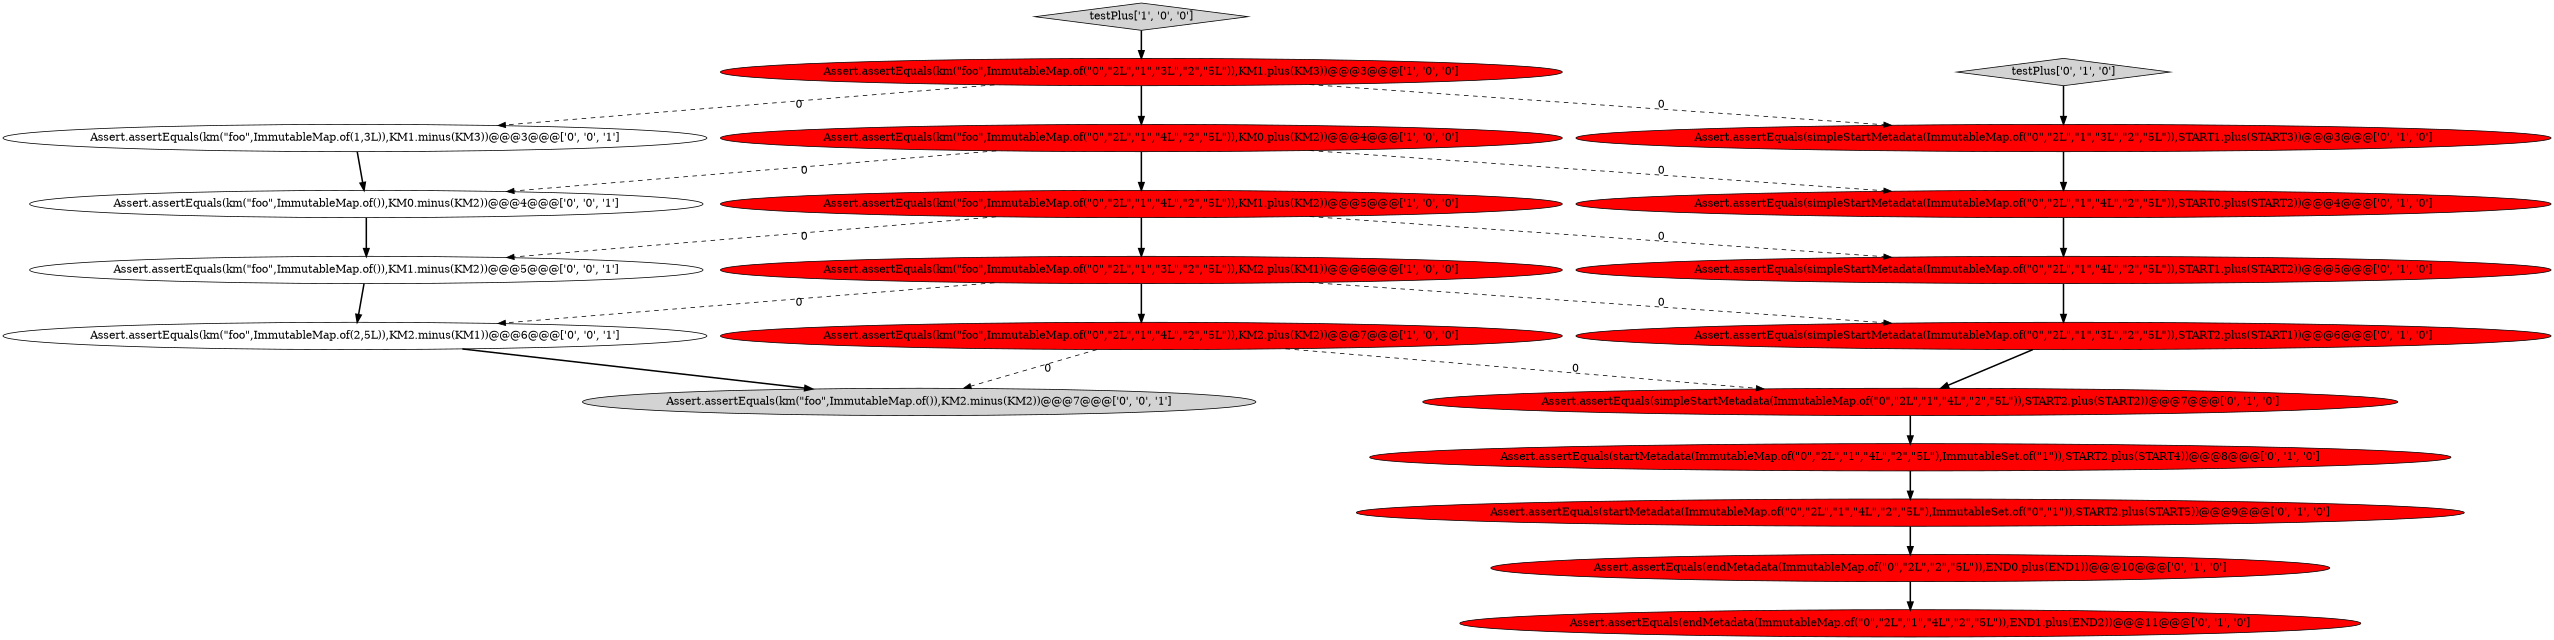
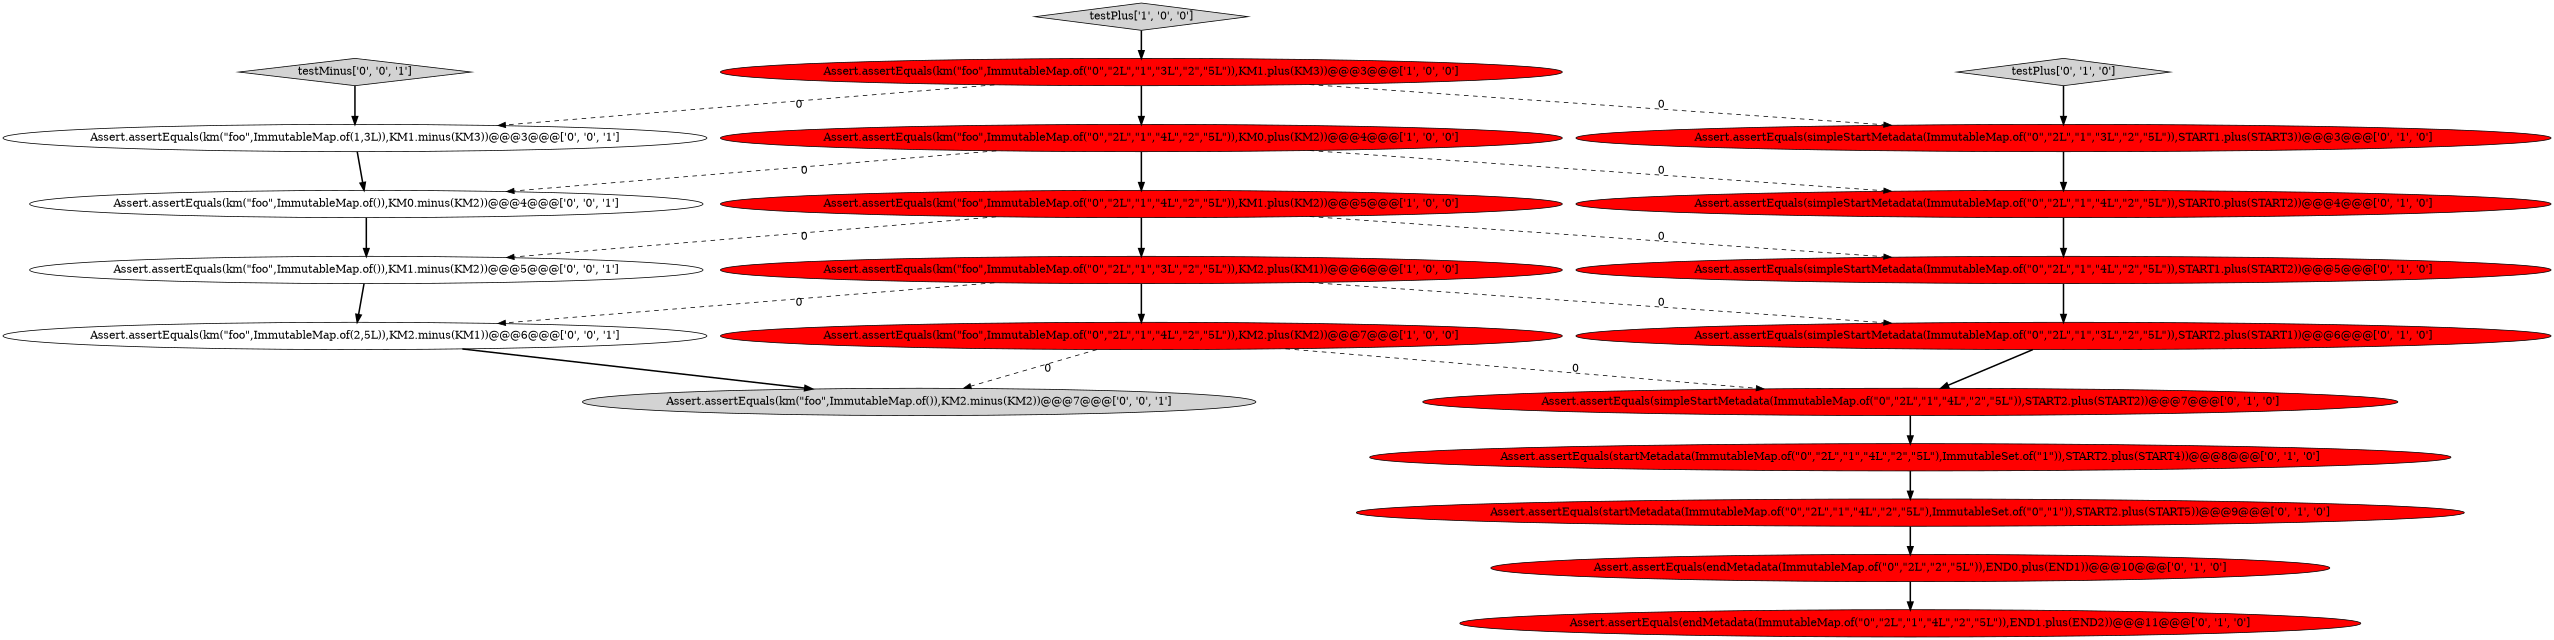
node "testMinus['0', '0', '1']": added
